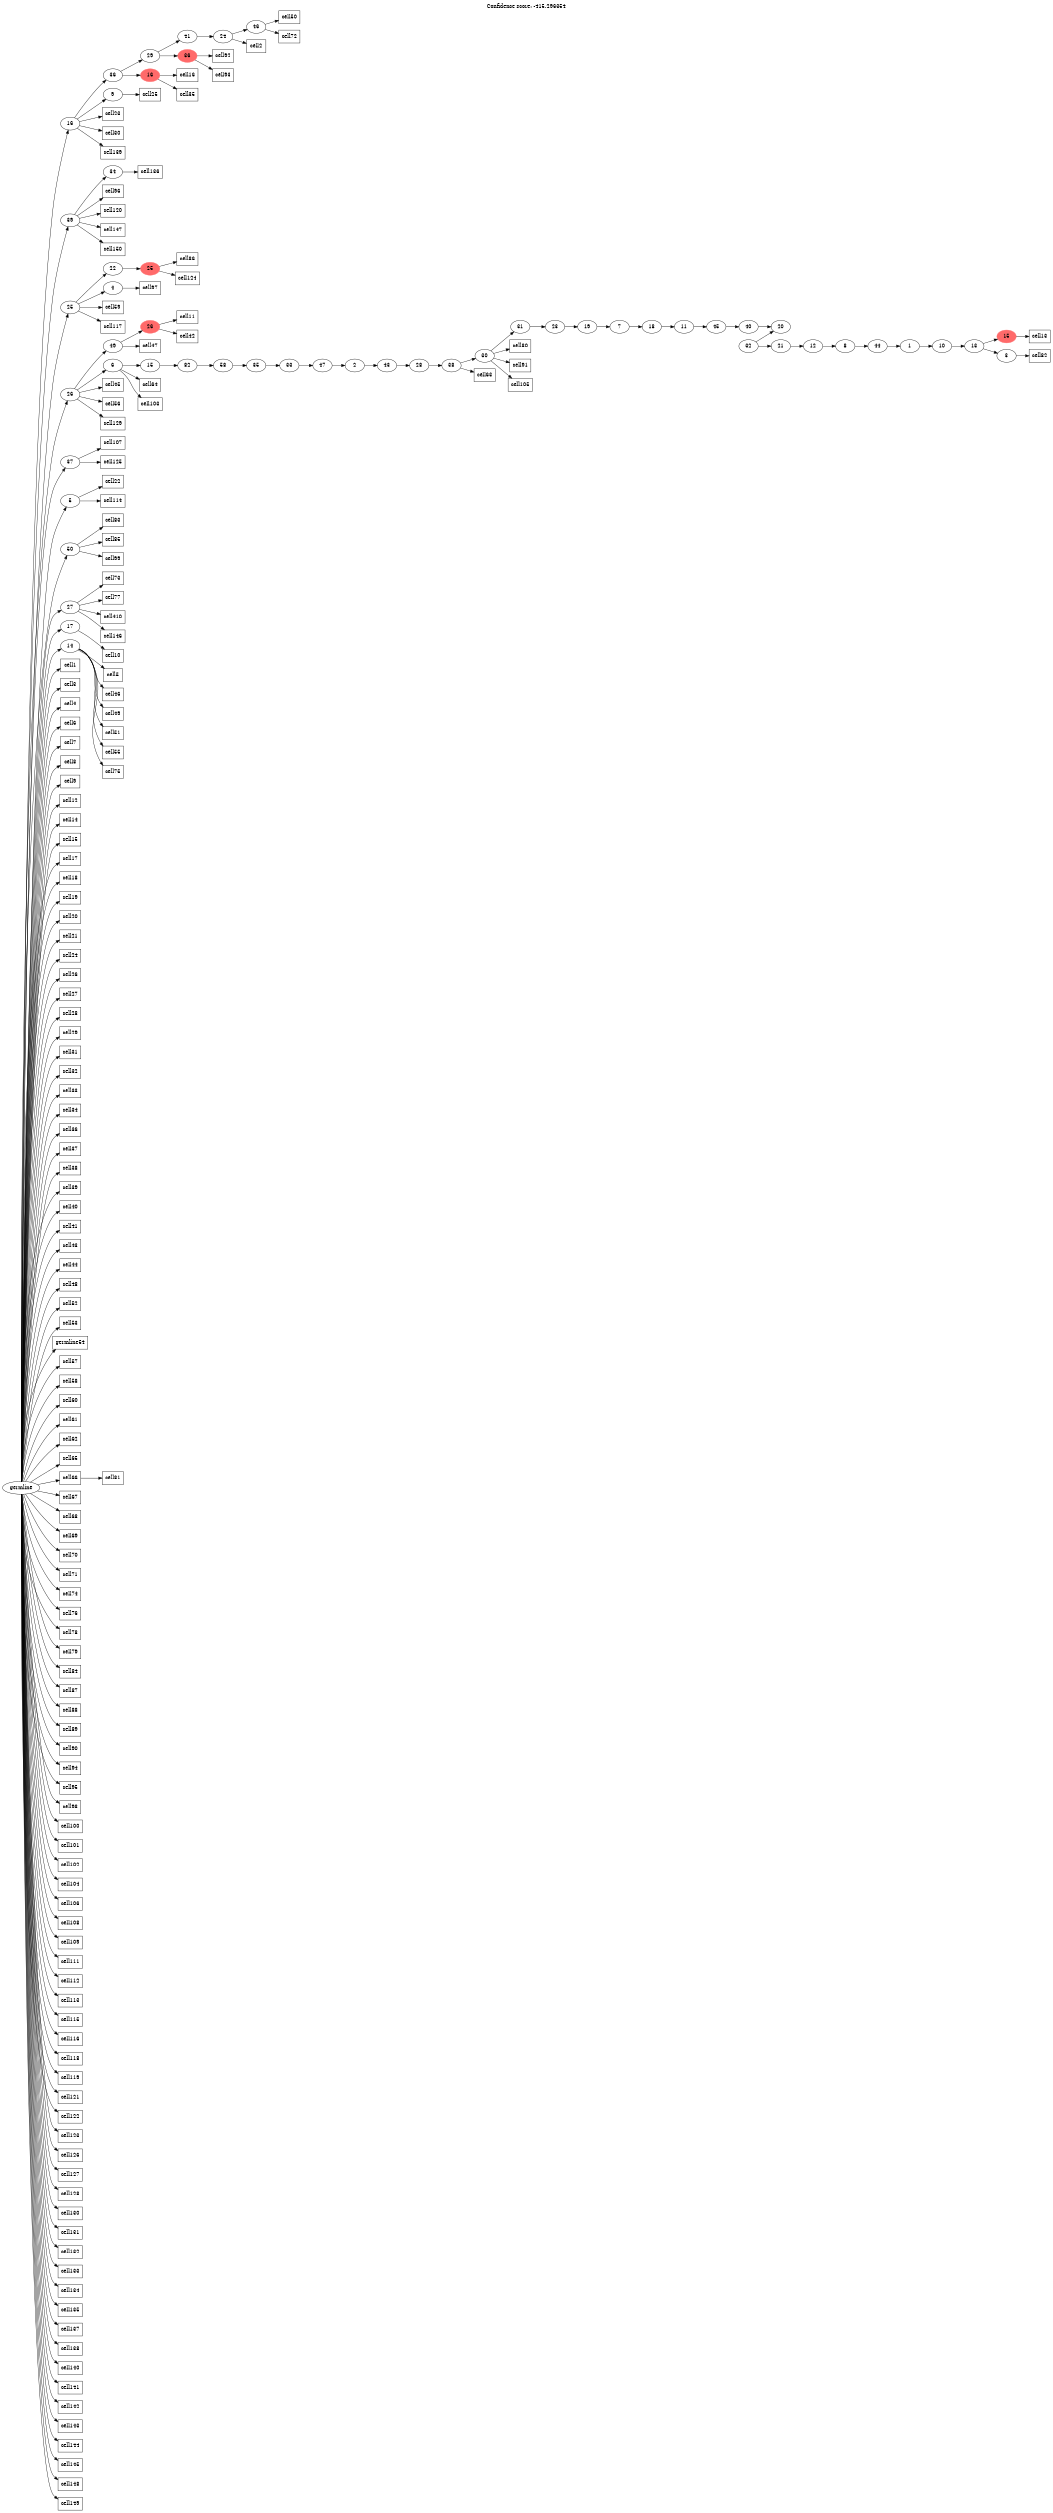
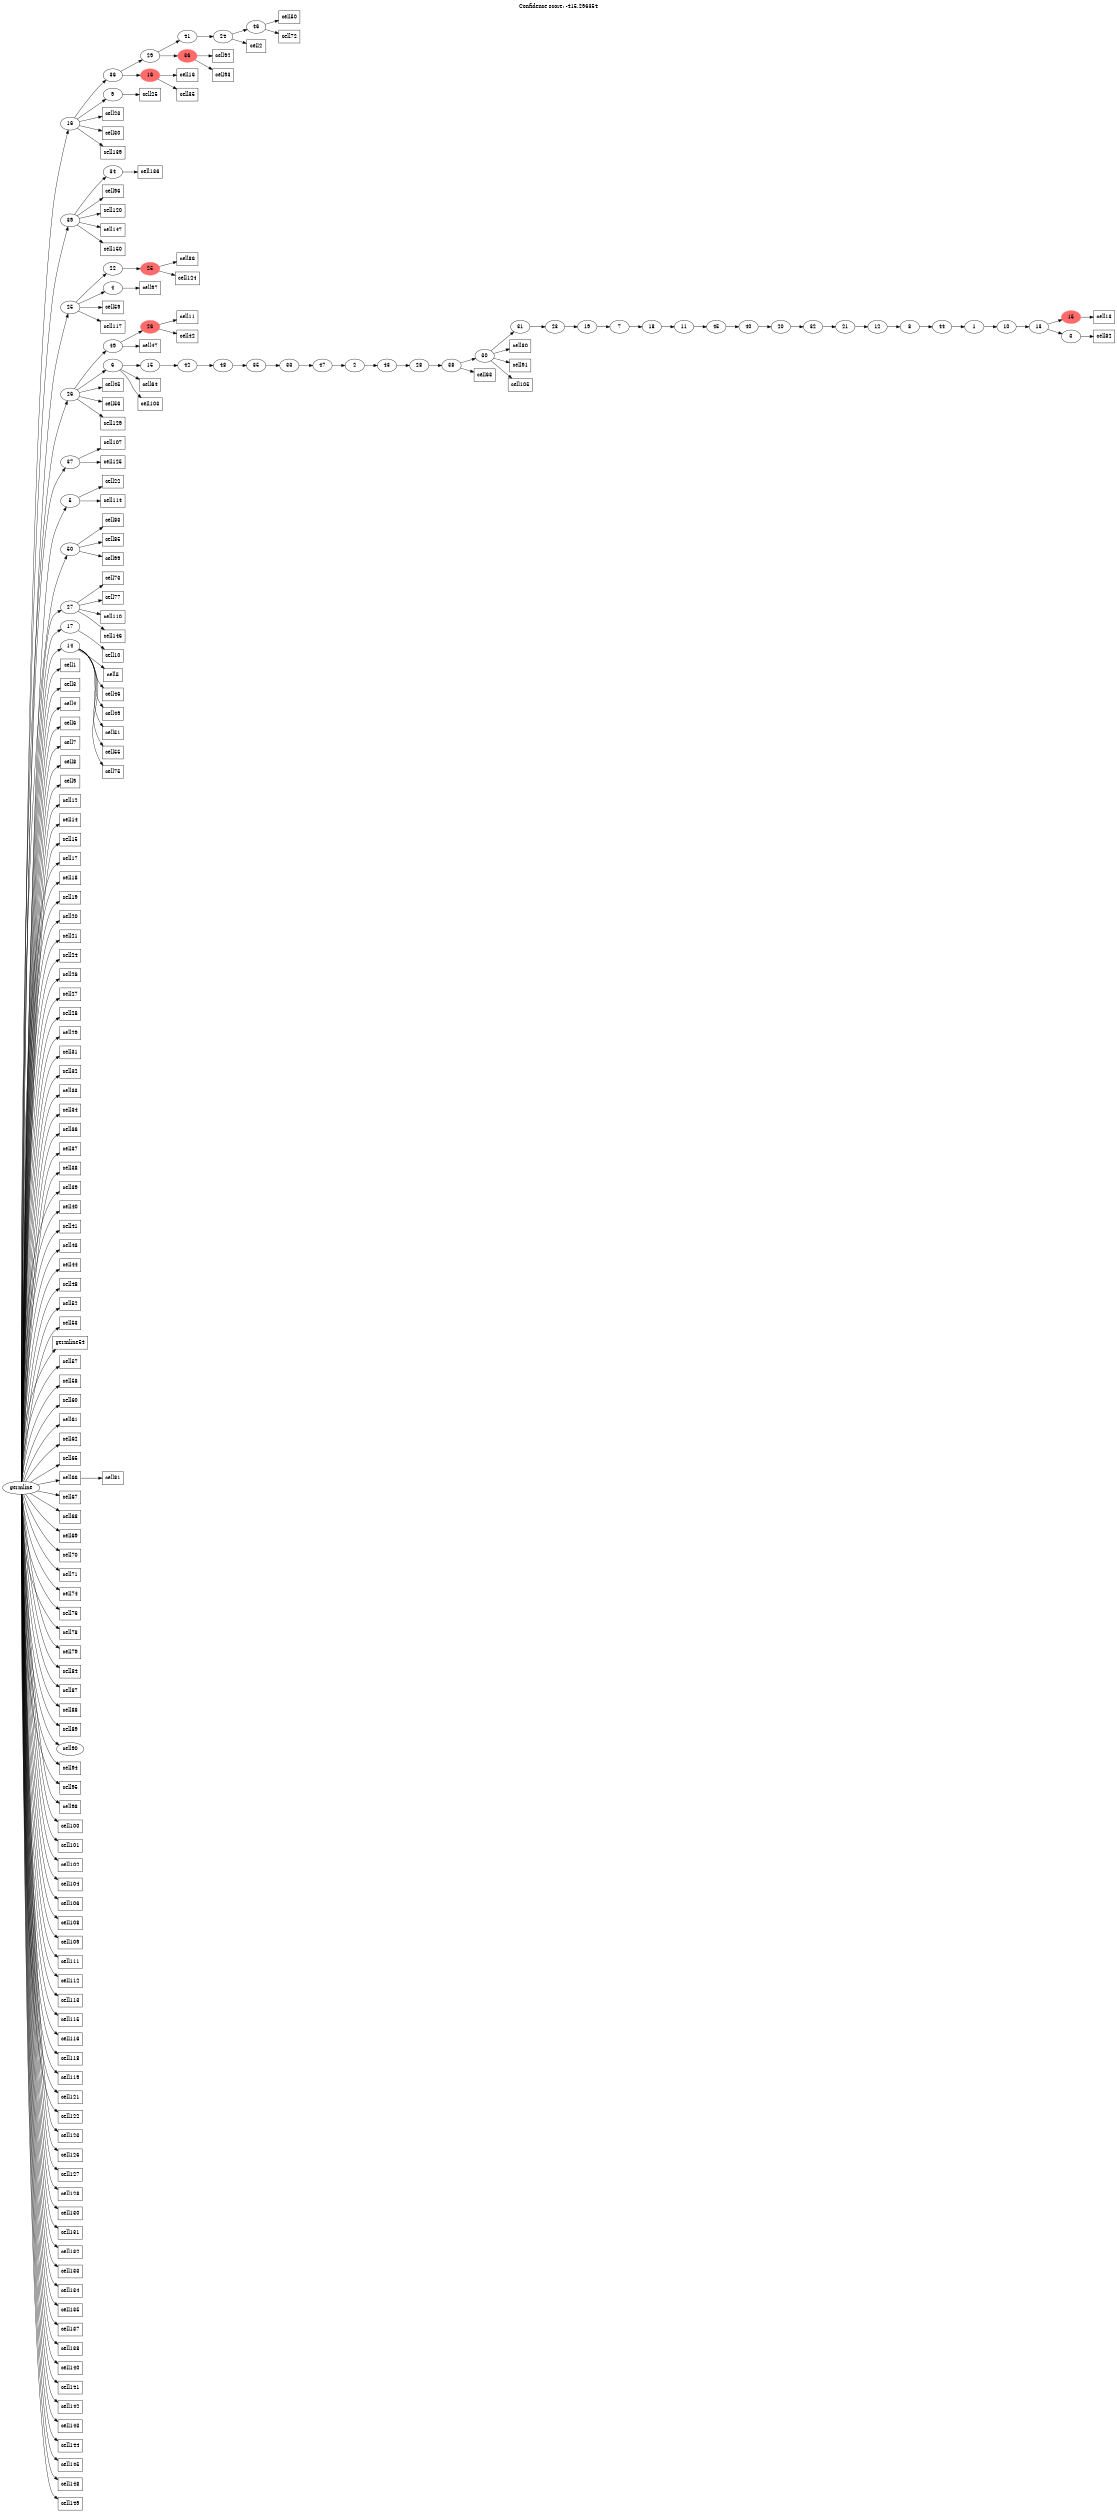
edge "32" -> "20": reversed
node "82": label "82" -> "42"
node "58": label "58" -> "48"
node "cell410": label "cell410" -> "cell110"
node "cell90": shape box -> ellipse
